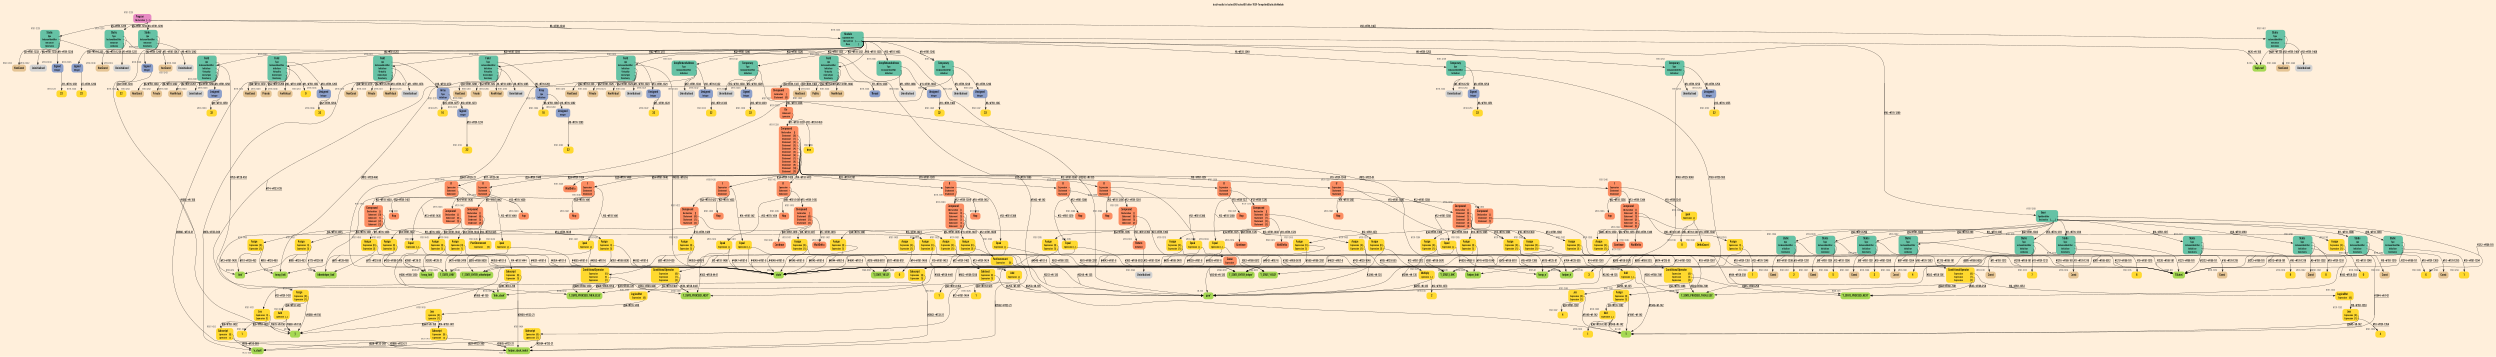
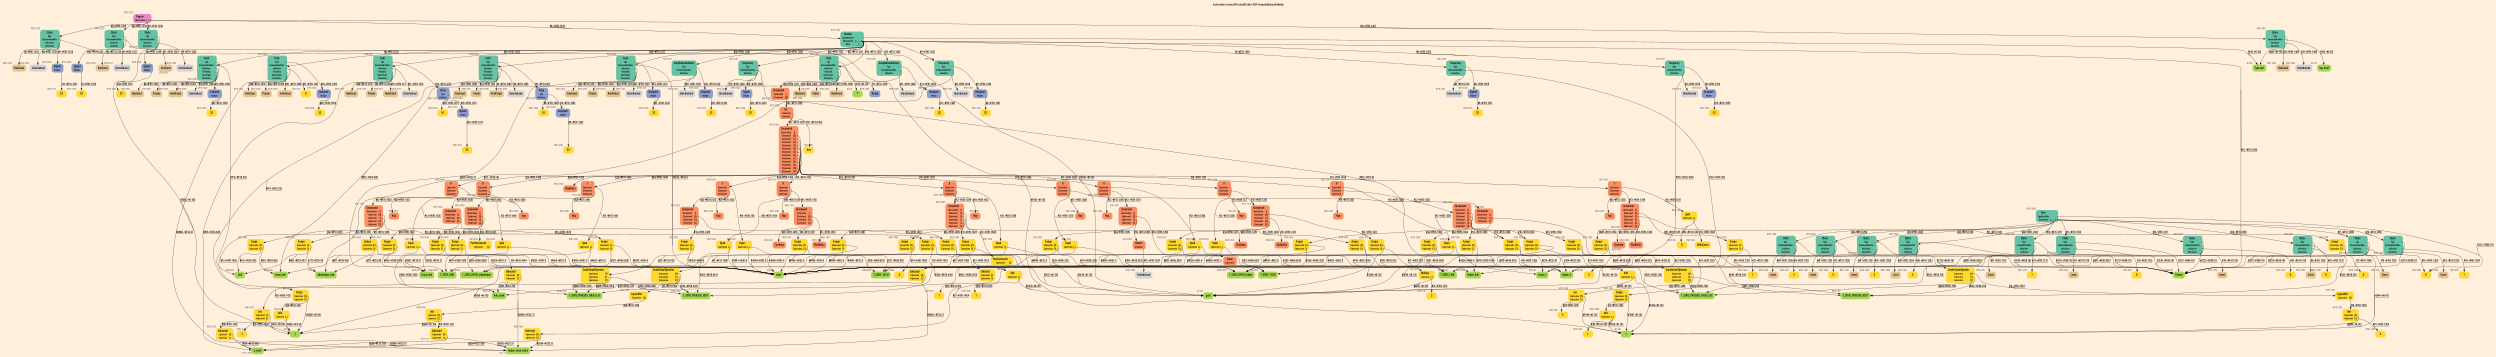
edge "Module" -> "Enum": now "Module" -> "'TStates'"
node "'top_level'": added
node "'T'": added
edge "Cease" -> "'gvar'": removed, label "#3248->#I-135"
edge "Subtract" -> "'gvar'": removed, label "#3252->#I-135"
edge "PostIncrement" -> "'helper_stack_index'": removed, label "#2862->#T33-21"
